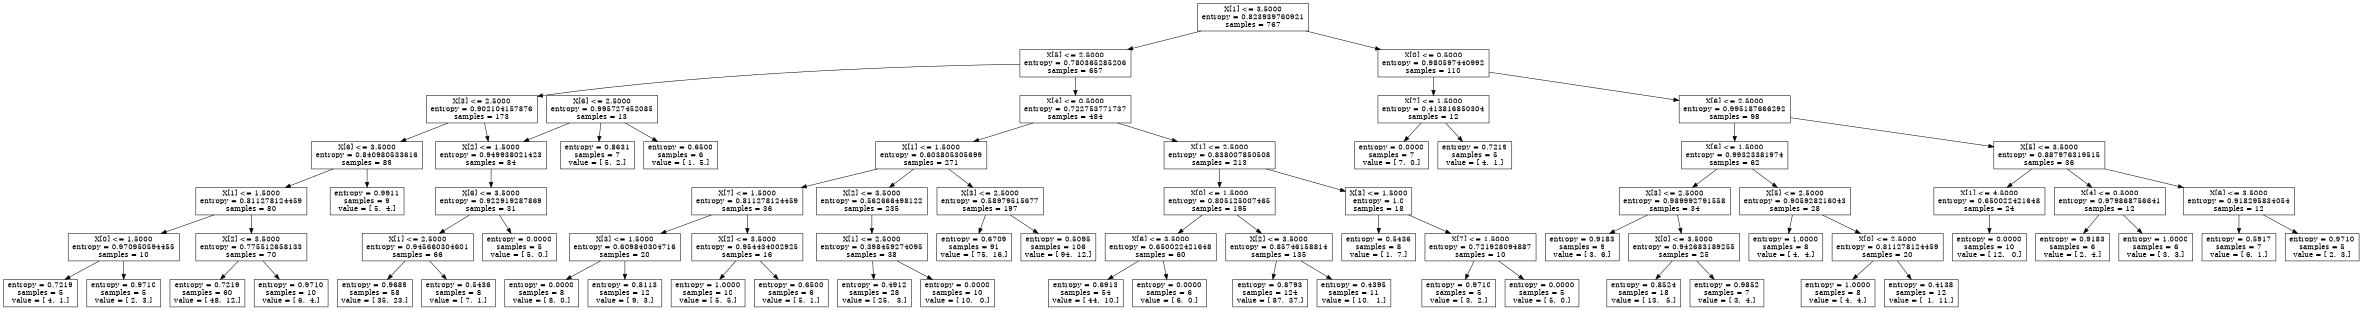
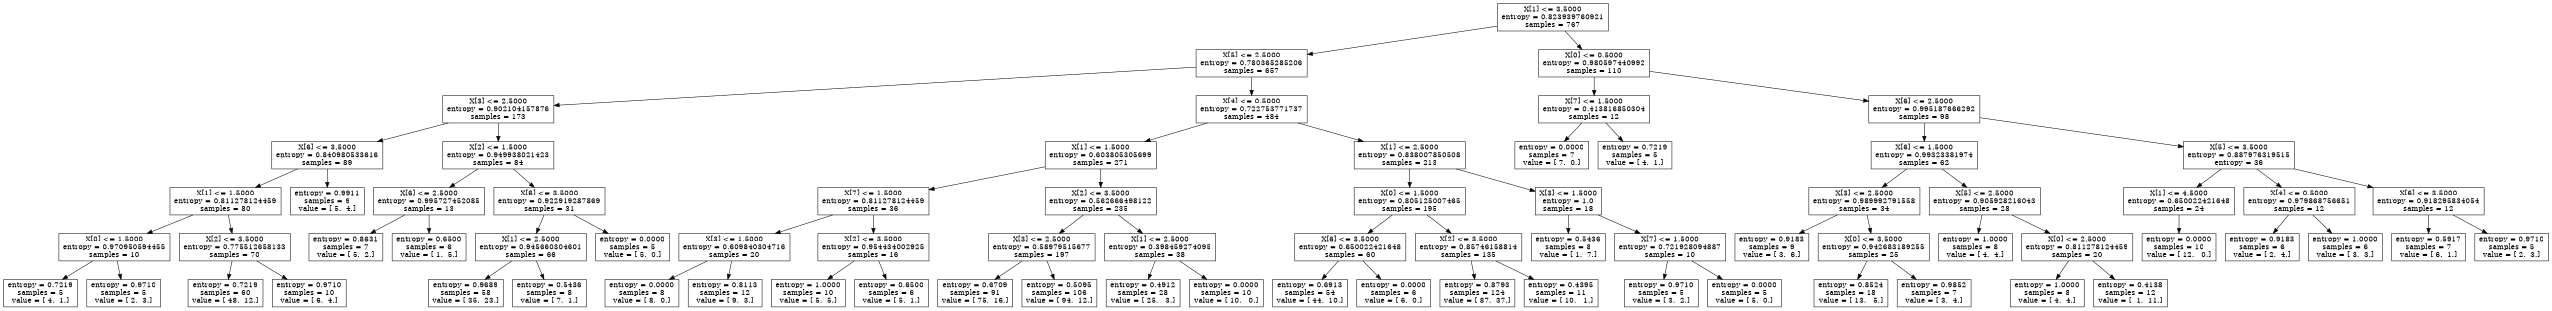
edge "X[6] <= 2.5000 entropy = 0.995727452085 samples = 13" -> "X[2] <= 1.5000 entropy = 0.949938021423 samples = 84": reversed
node "X[5] <= 3.5000 entropy = 0.887976319515 samples = 36": label "X[5] <= 3.5000 entropy = 0.887976319515 samples = 36" -> "X[5] <= 3.5000 entropy = 0.887976319515 entropy = 36"
edge "X[1] <= 1.5000 entropy = 0.603805305699 samples = 271" -> "X[3] <= 2.5000 entropy = 0.58979515677 samples = 197": now "X[2] <= 3.5000 entropy = 0.562666498122 samples = 235" -> "X[3] <= 2.5000 entropy = 0.58979515677 samples = 197"
node "X[4] <= 0.5000 entropy = 0.979868756641 samples = 12": label "X[4] <= 0.5000 entropy = 0.979868756641 samples = 12" -> "X[4] <= 0.5000 entropy = 0.979868756651 samples = 12"
